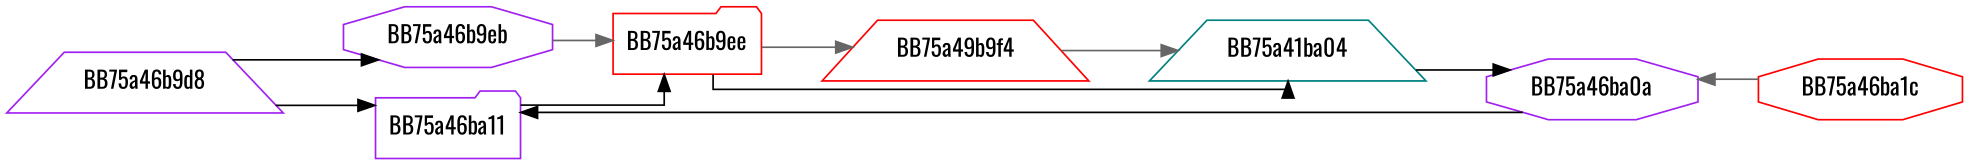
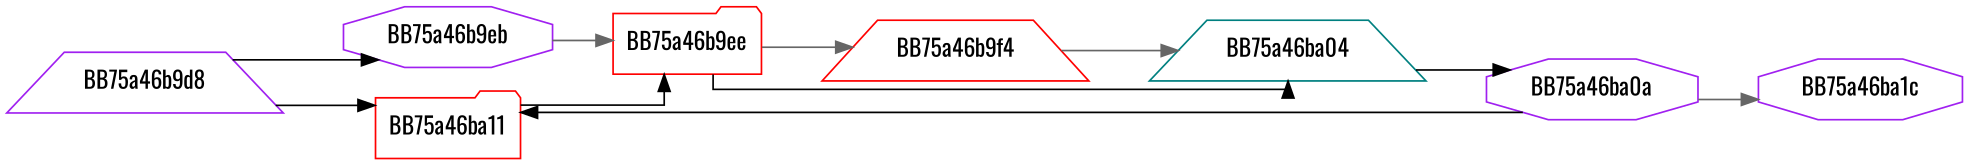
node "BB75a49b9f4": label "BB75a49b9f4" -> "BB75a46b9f4"
node "BB75a41ba04": label "BB75a41ba04" -> "BB75a46ba04"
edge "BB75a46ba1c" -> "BB75a46ba0a": reversed
node "BB75a46ba1c": color red -> purple
node "BB75a46ba11": color purple -> red
